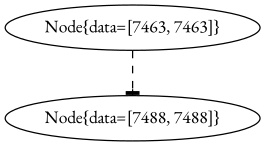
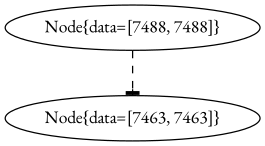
edge "Node{data=[7463, 7463]}" -> "Node{data=[7488, 7488]}": reversed
